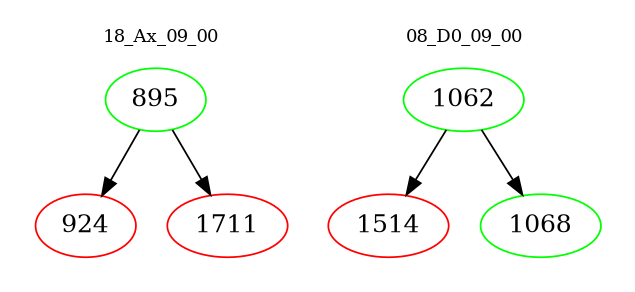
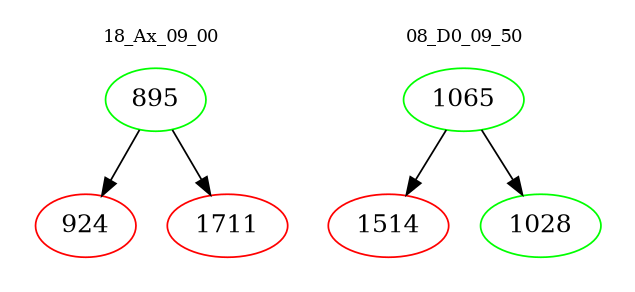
cluster "08_D0_09_00": label "08_D0_09_00" -> "08_D0_09_50"
node "1062": label "1062" -> "1065"
node "1068": label "1068" -> "1028"
